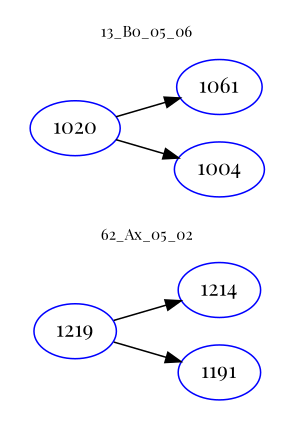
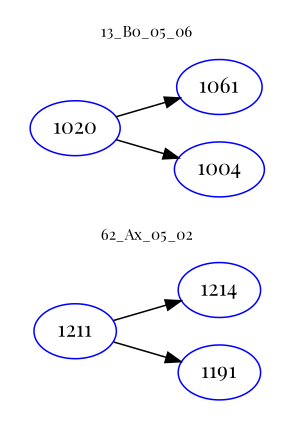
node "1219": label "1219" -> "1211"
